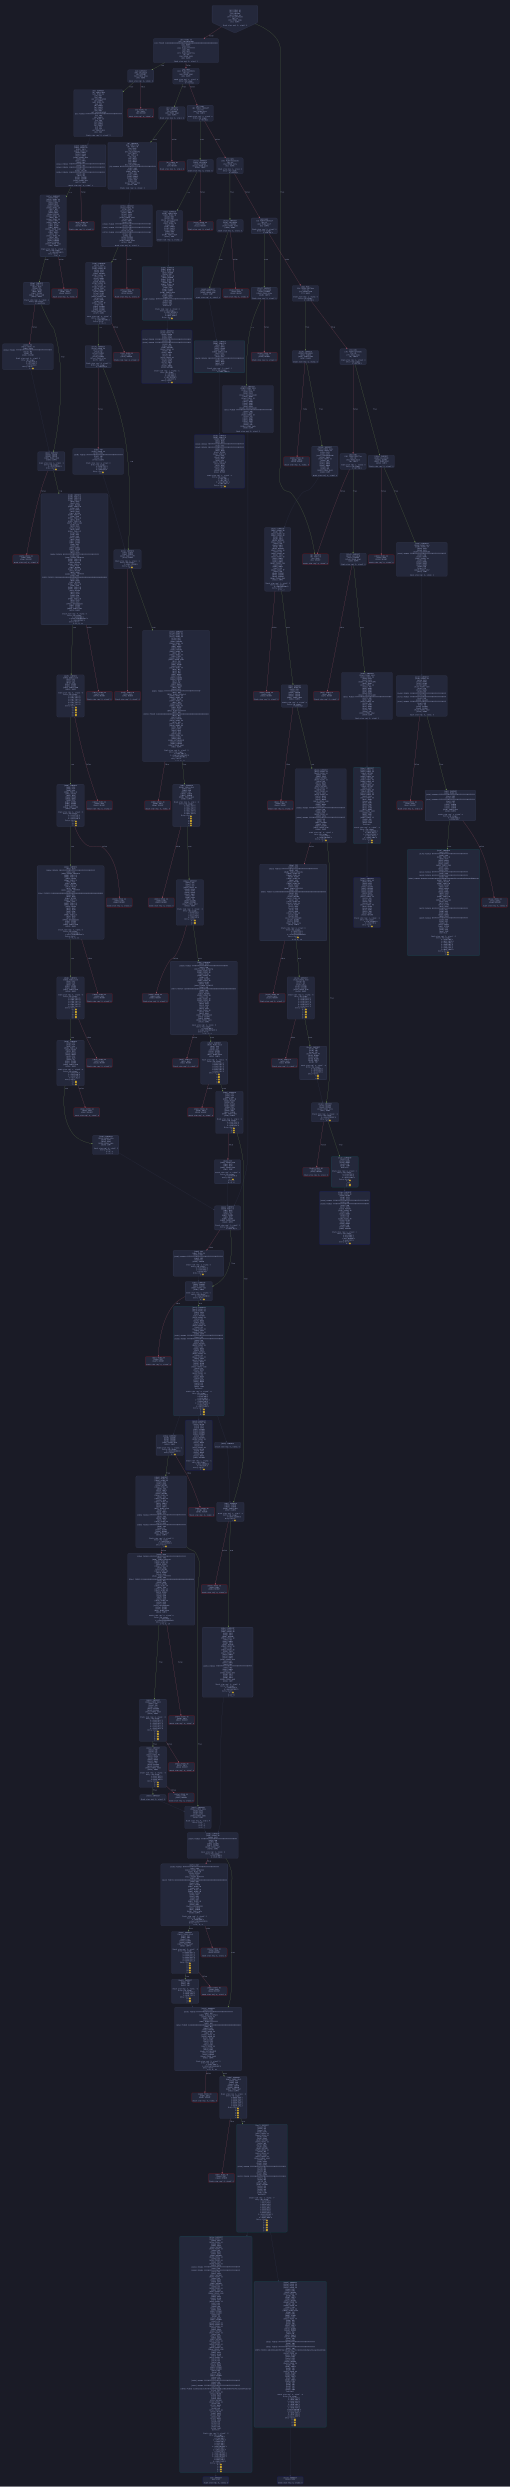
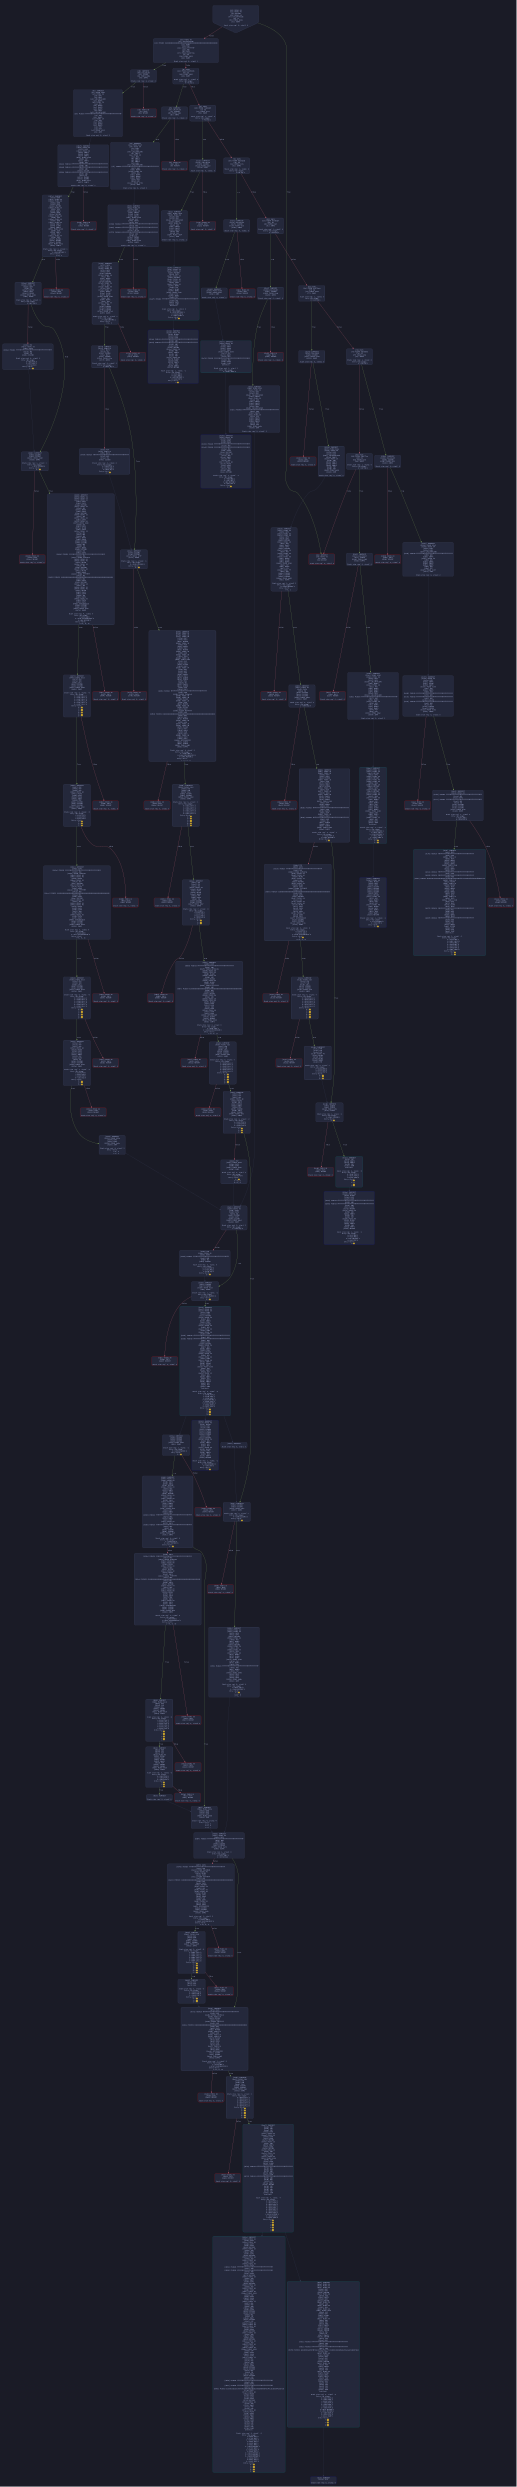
node "[d3] JUMPDEST [d4] STOP Stack size req: 0, sizeΔ: 0": removed
